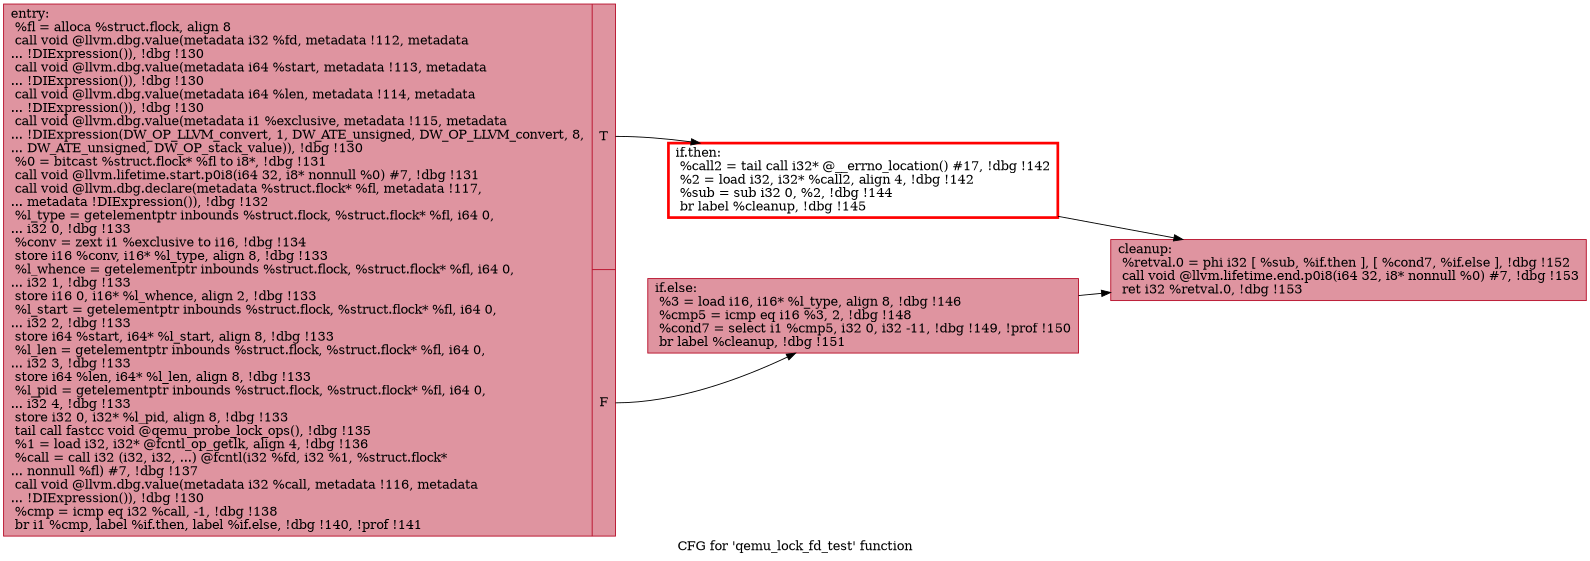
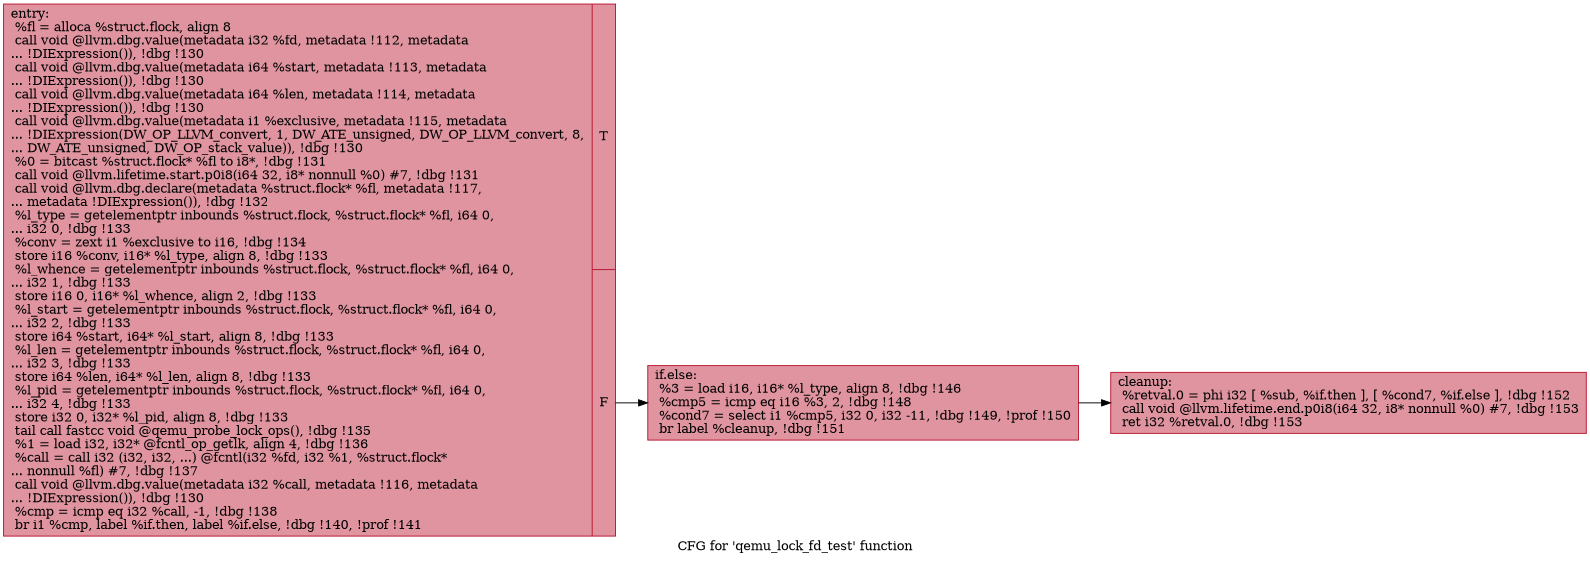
node "if.then:": removed
